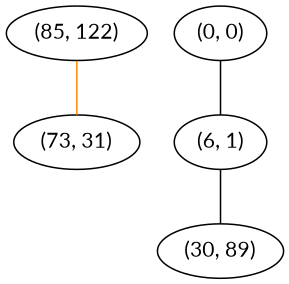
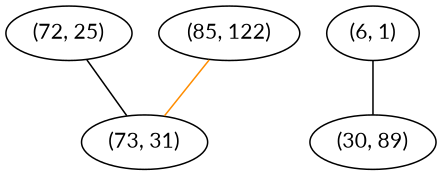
node "(72, 25)": added
node "(0, 0)": removed
